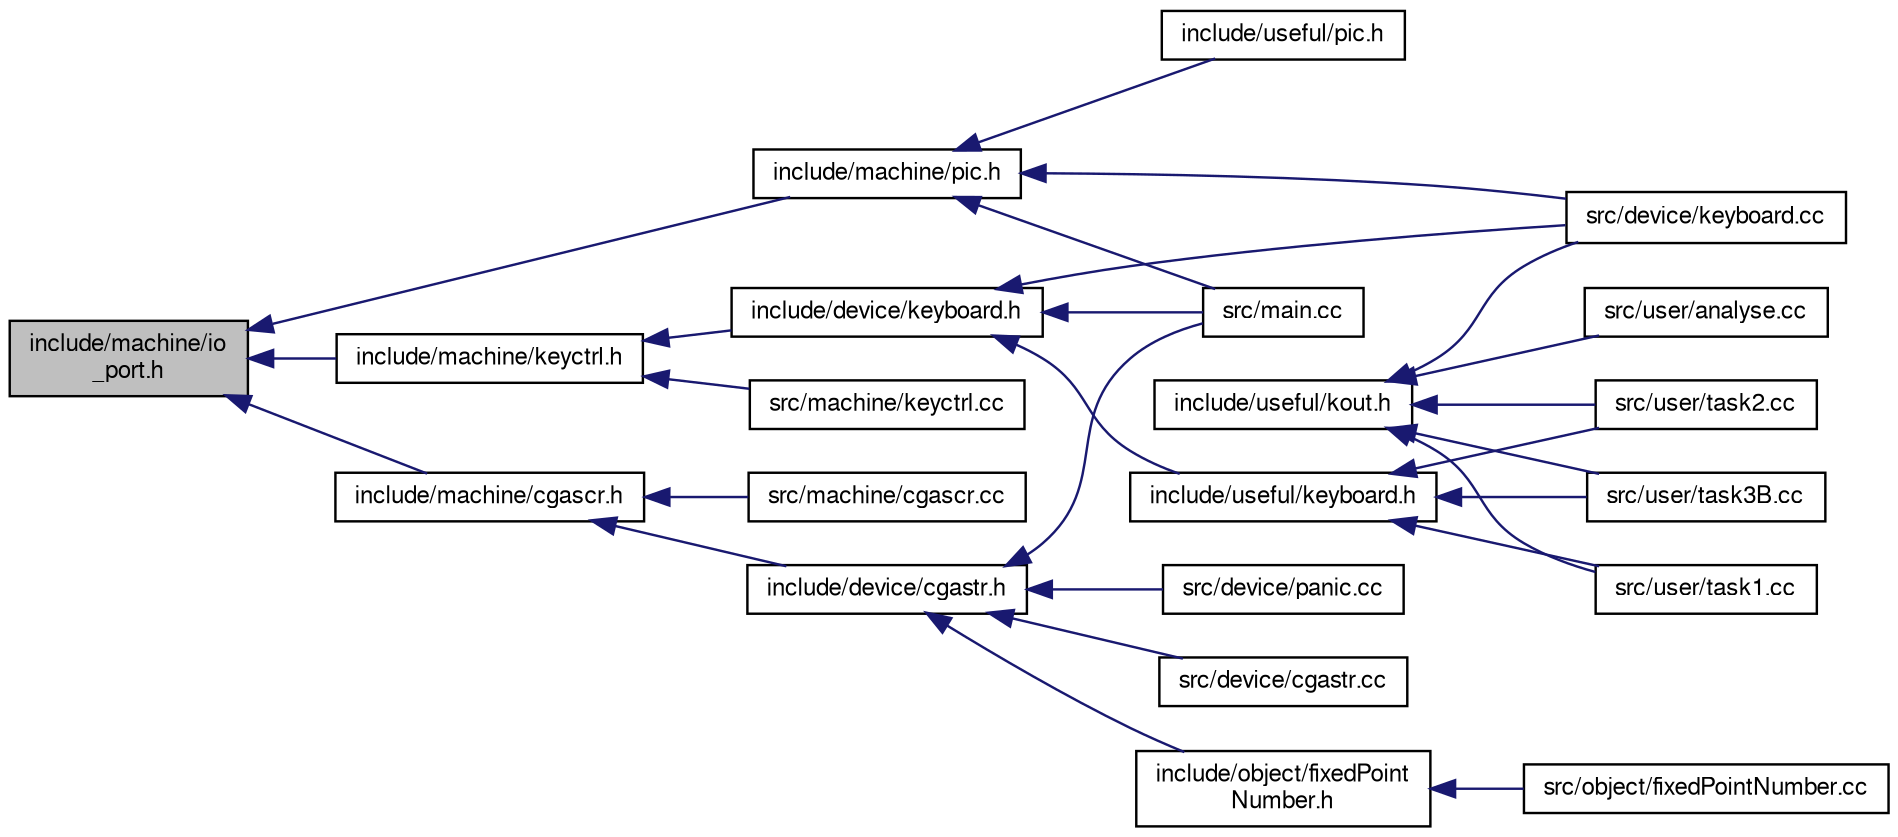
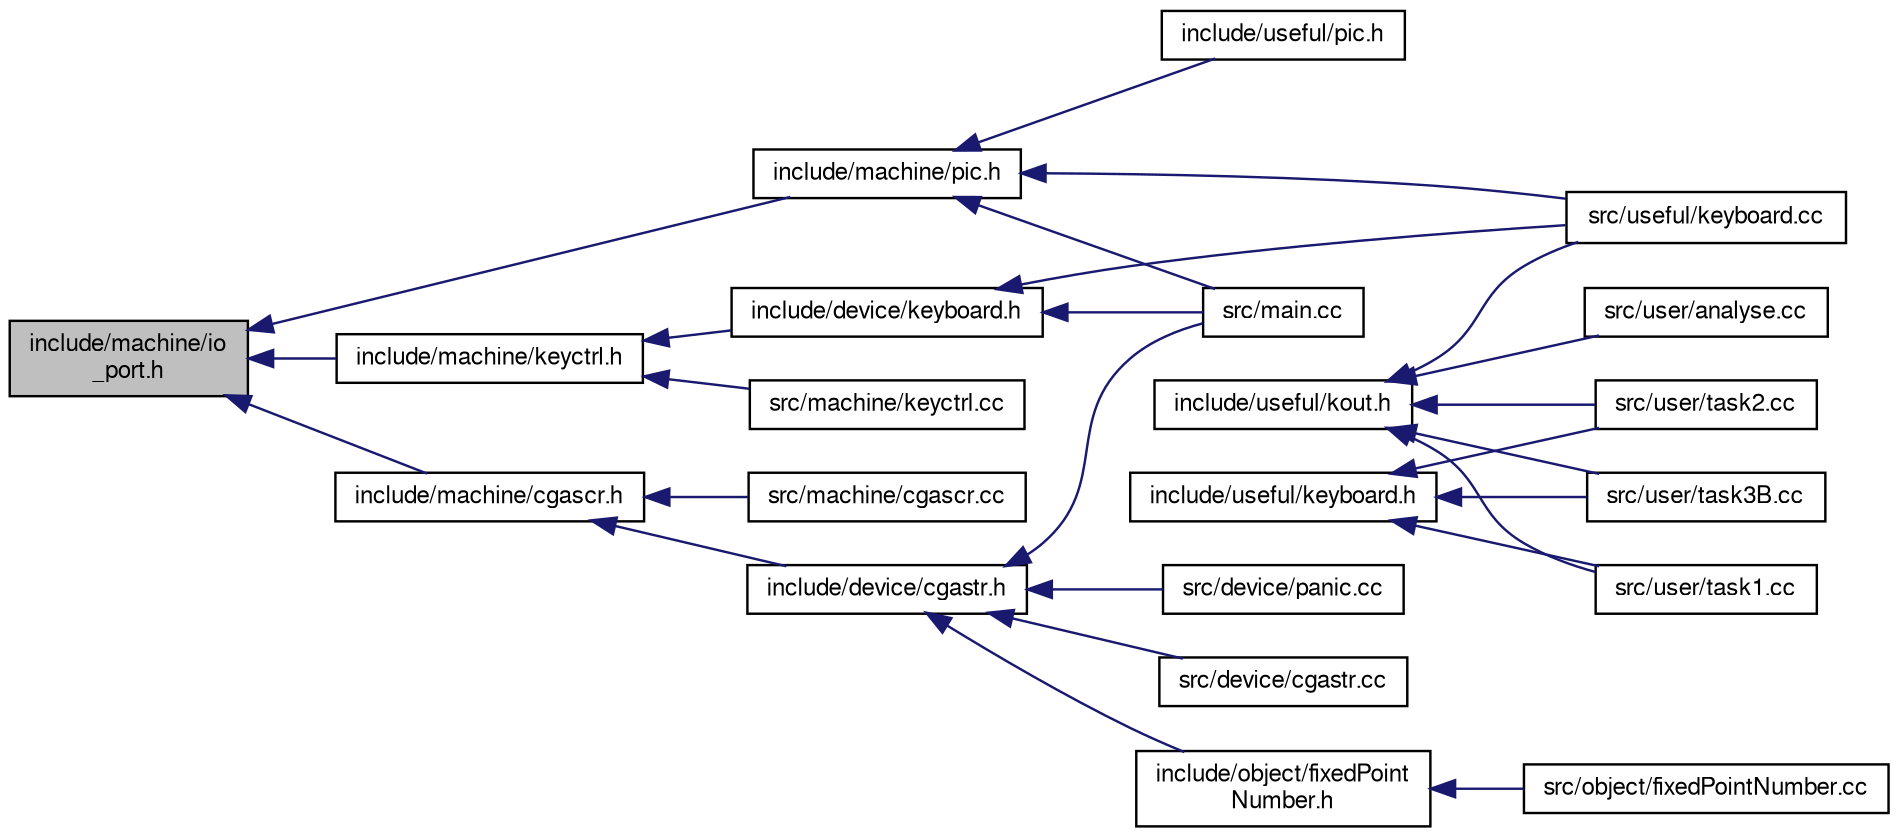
node "src/device/keyboard.cc": label "src/device/keyboard.cc" -> "src/useful/keyboard.cc"
edge "include/useful/keyboard.h" -> "include/device/keyboard.h": removed
